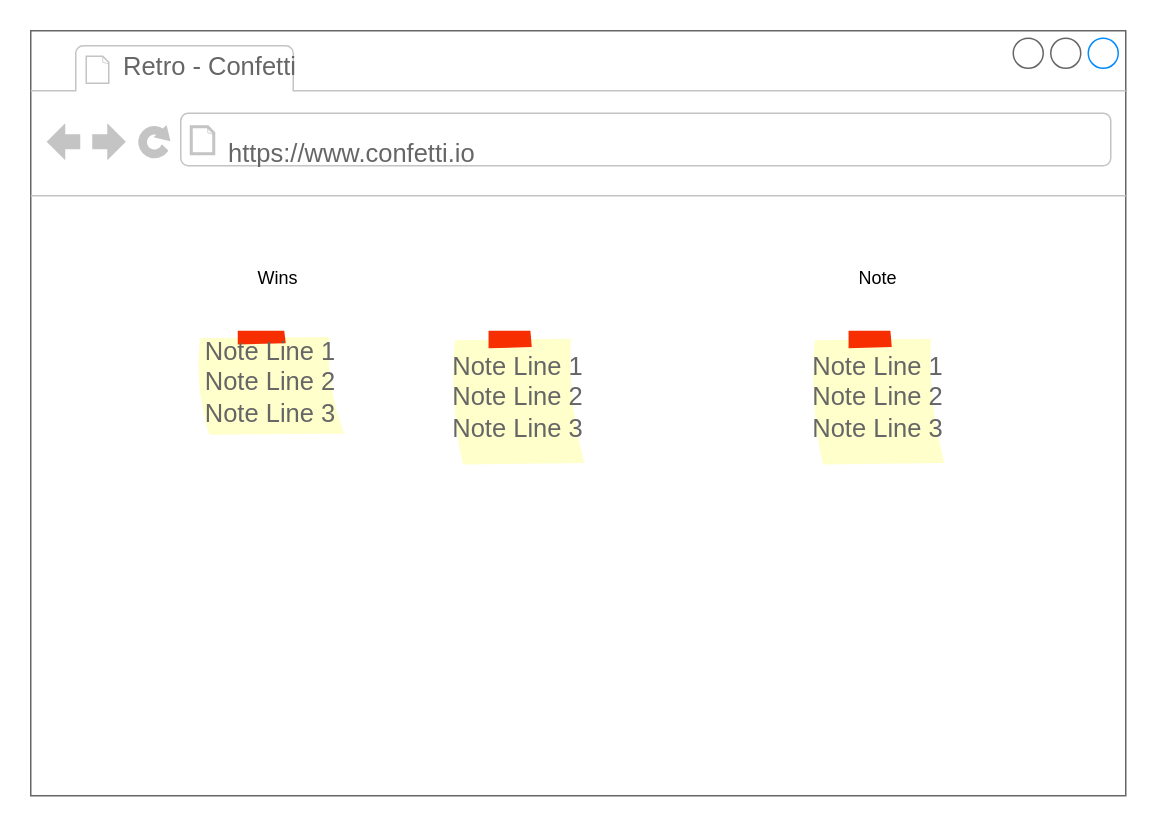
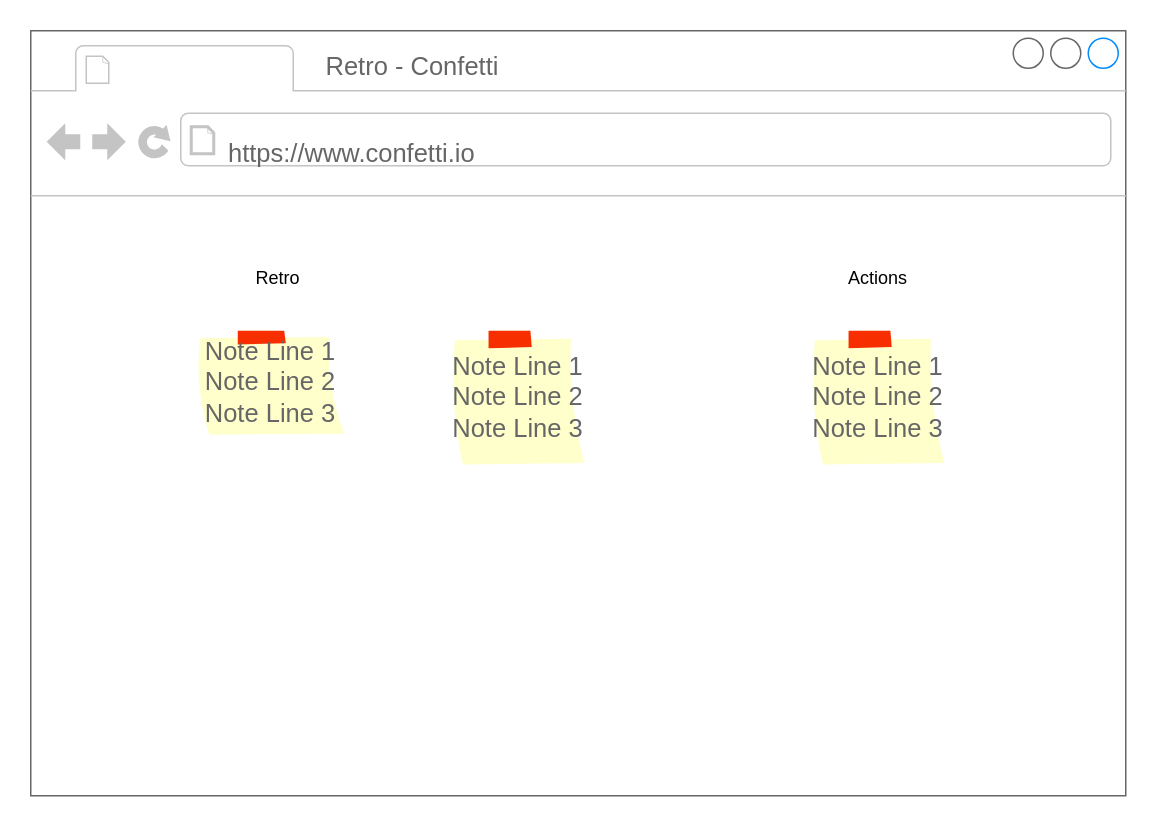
node "Retro - Confetti": moved (226, 68) -> (428, 68)
node "Wins": label "Wins" -> "Retro"
node "Note": label "Note" -> "Actions"
